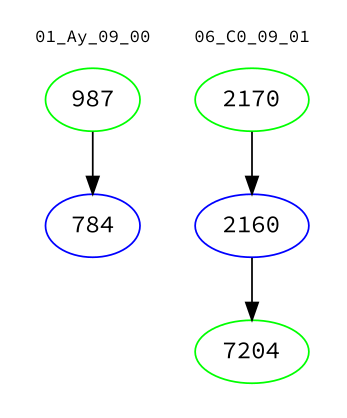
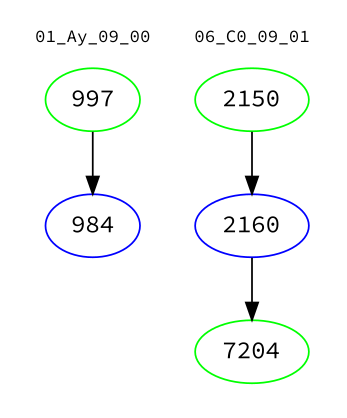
node "987": label "987" -> "997"
node "2170": label "2170" -> "2150"
node "784": label "784" -> "984"
